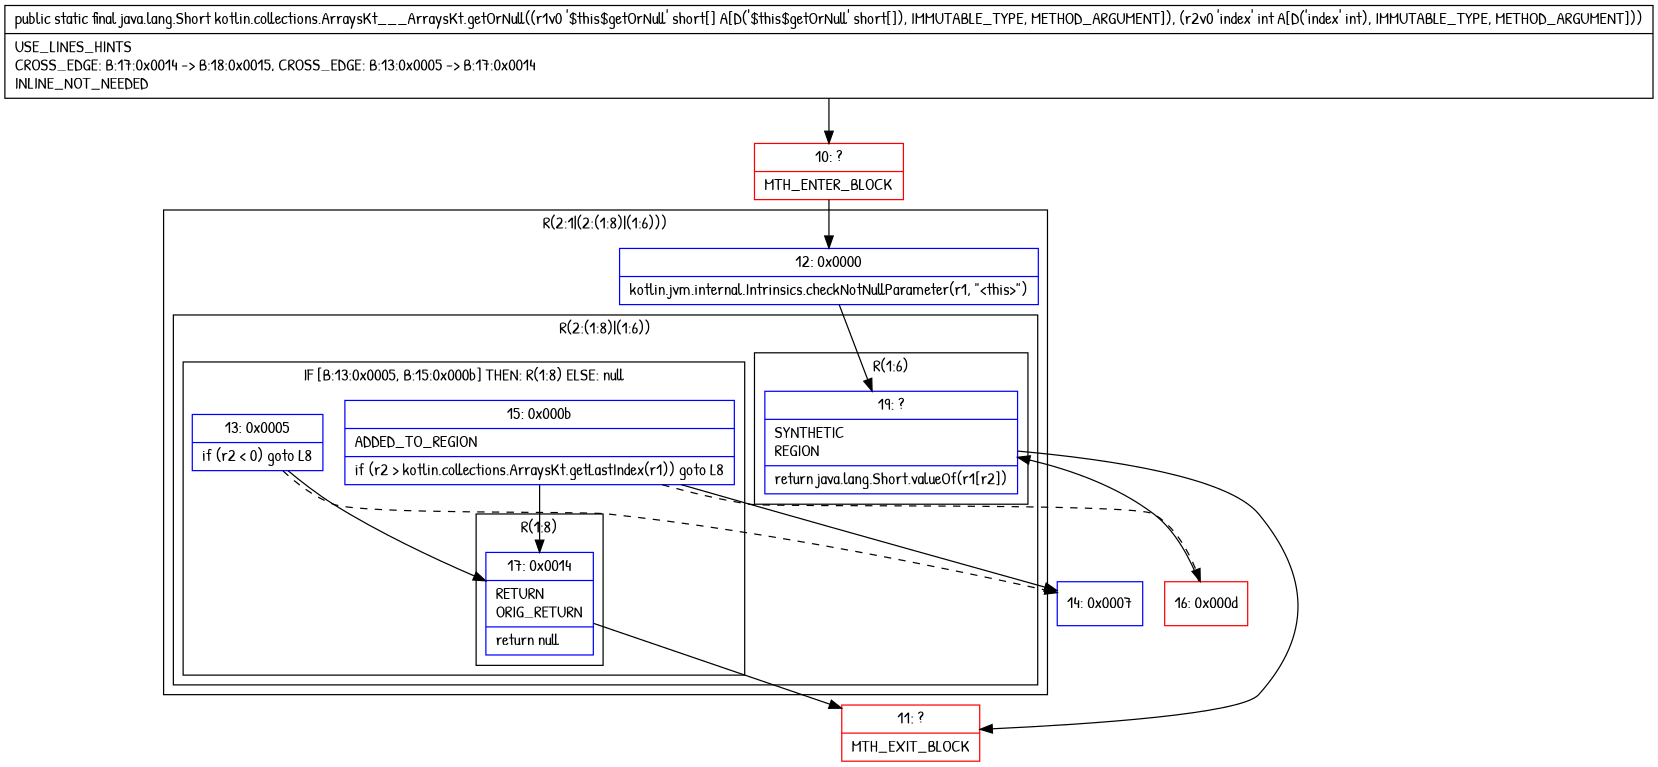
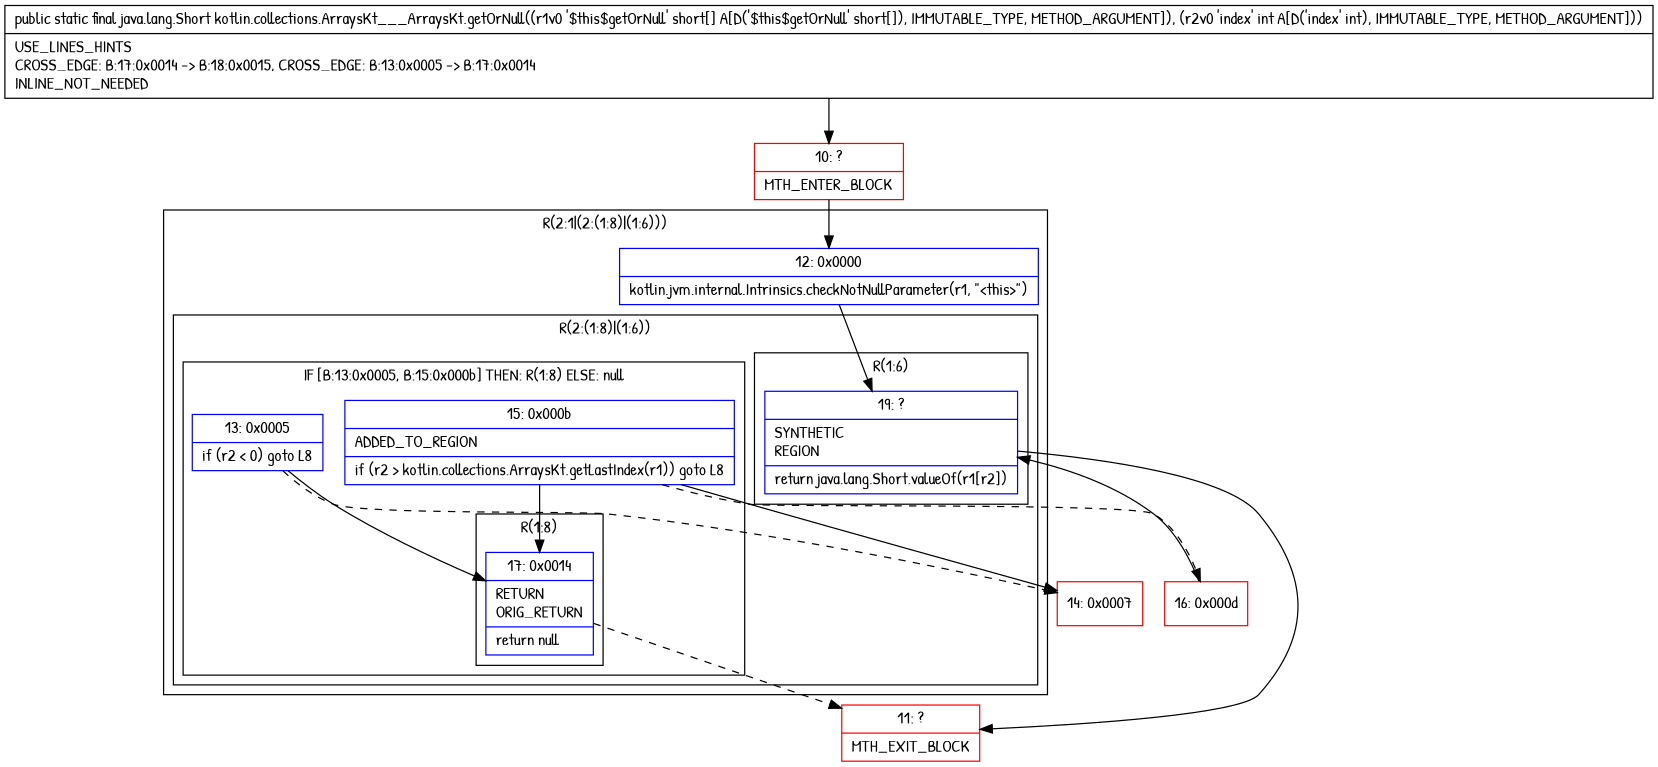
node "14: 0x0007": color blue -> red
edge "17: 0x0014" -> "11: ?": style solid -> dashed
